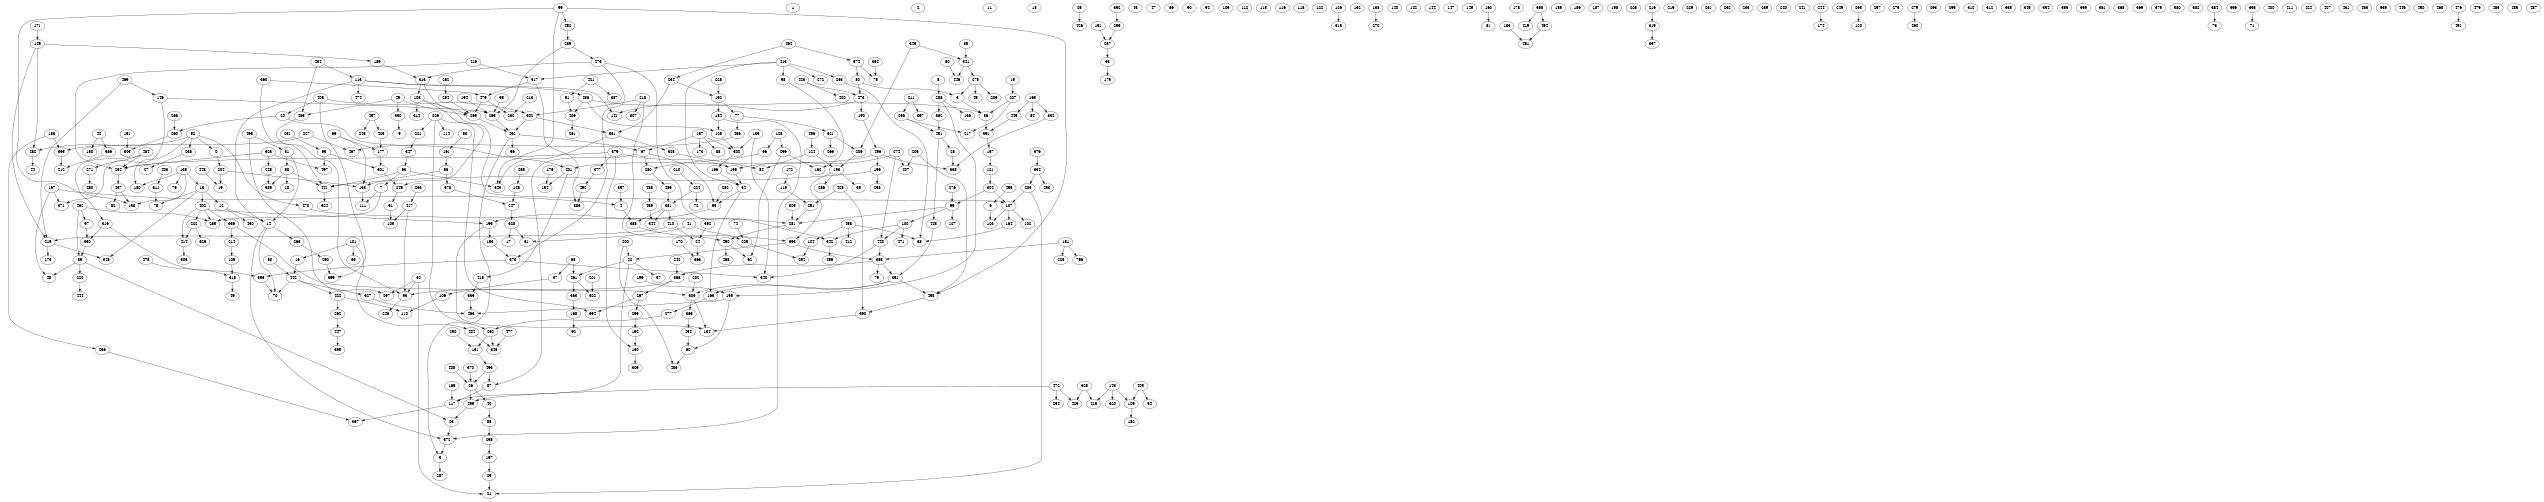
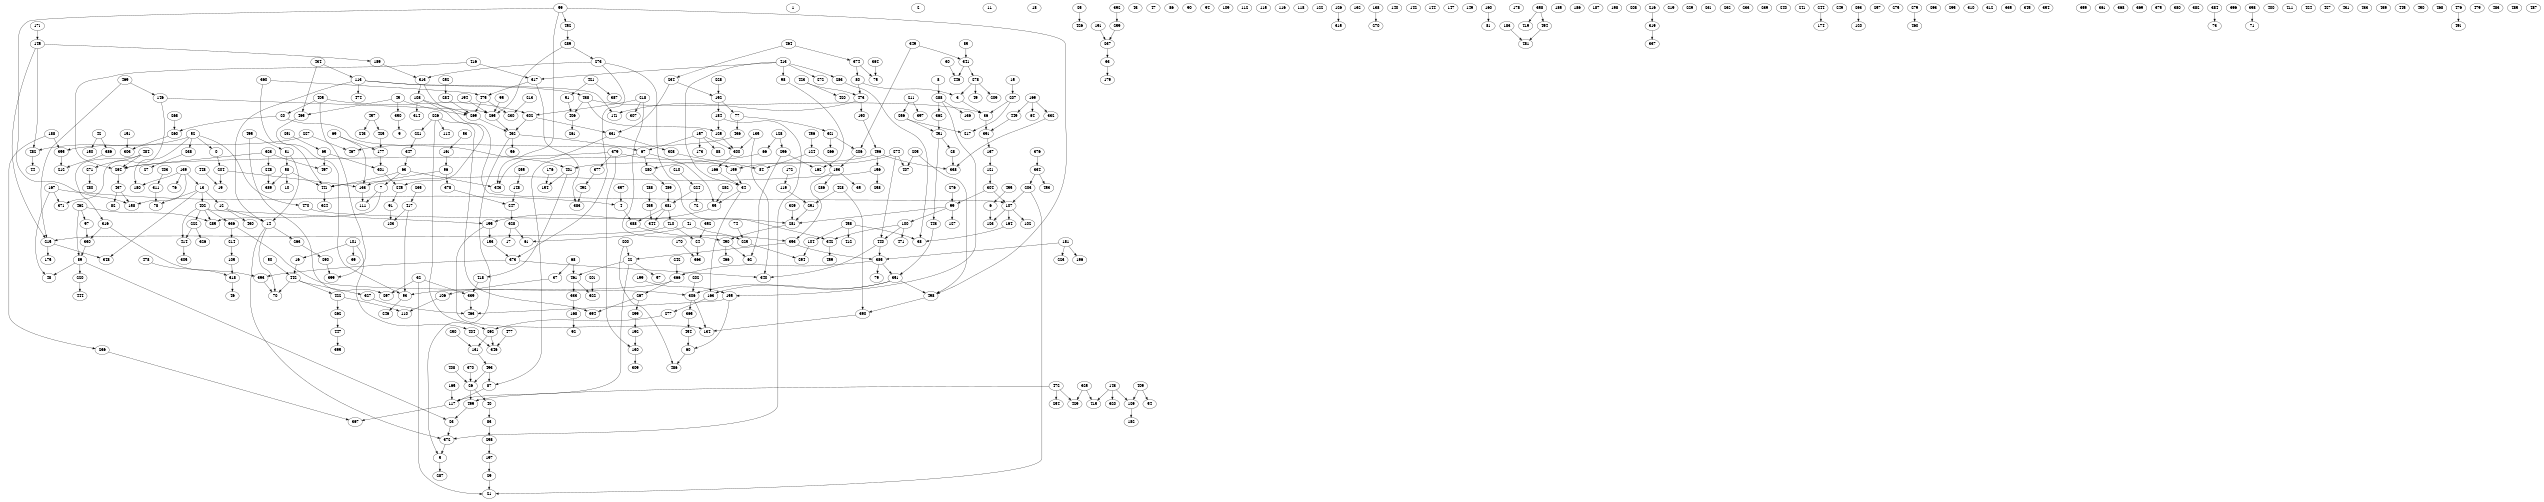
node "356": removed
node "539": label "539" -> "439"
node "796": label "796" -> "196"
edge "32" -> "93": now "32" -> "339"
